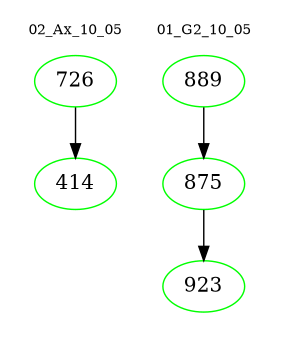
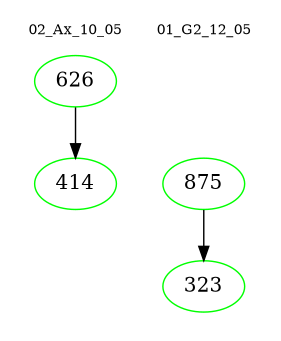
cluster "01_G2_10_05": label "01_G2_10_05" -> "01_G2_12_05"
node "726": label "726" -> "626"
node "889": removed
node "923": label "923" -> "323"
